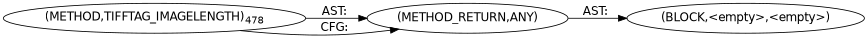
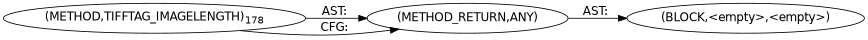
node "(METHOD,TIFFTAG_IMAGELENGTH)": text "478" -> "178"
